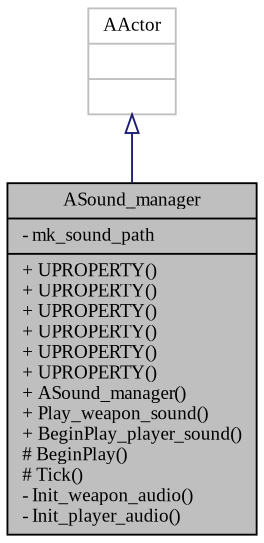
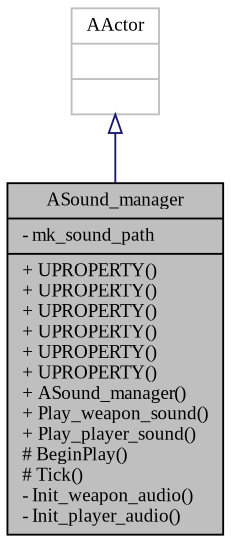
node "ASound_manager": text "+ BeginPlay_player_sound()" -> "+ Play_player_sound()"
